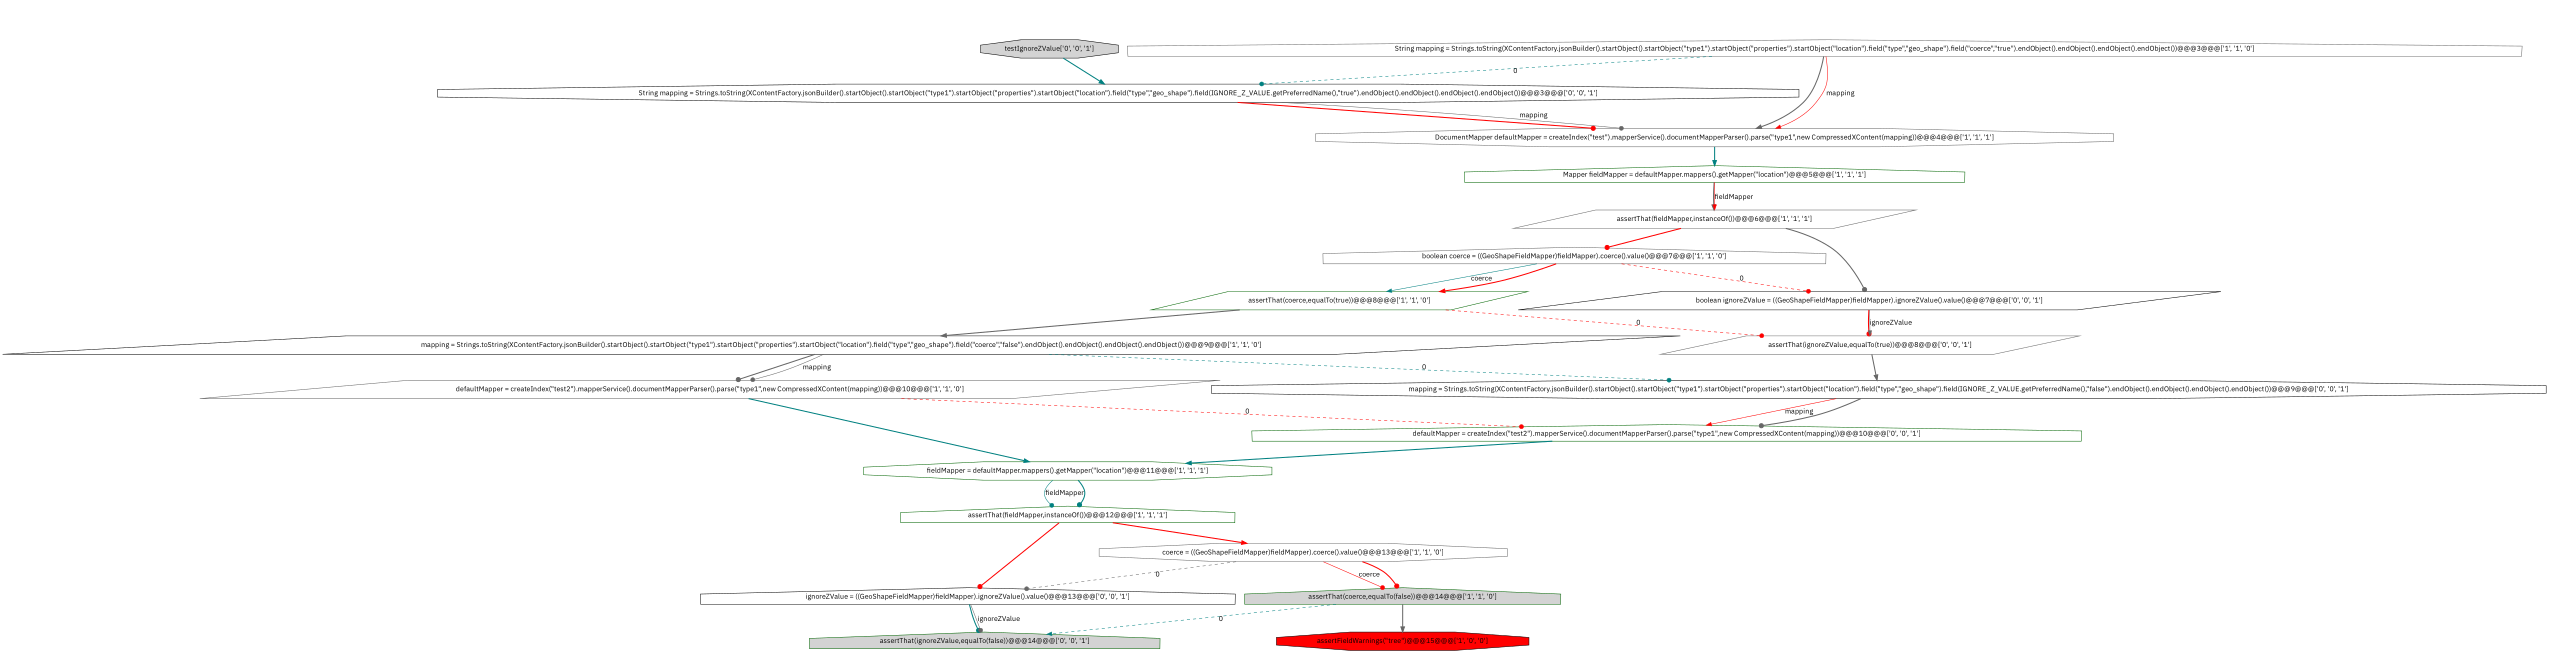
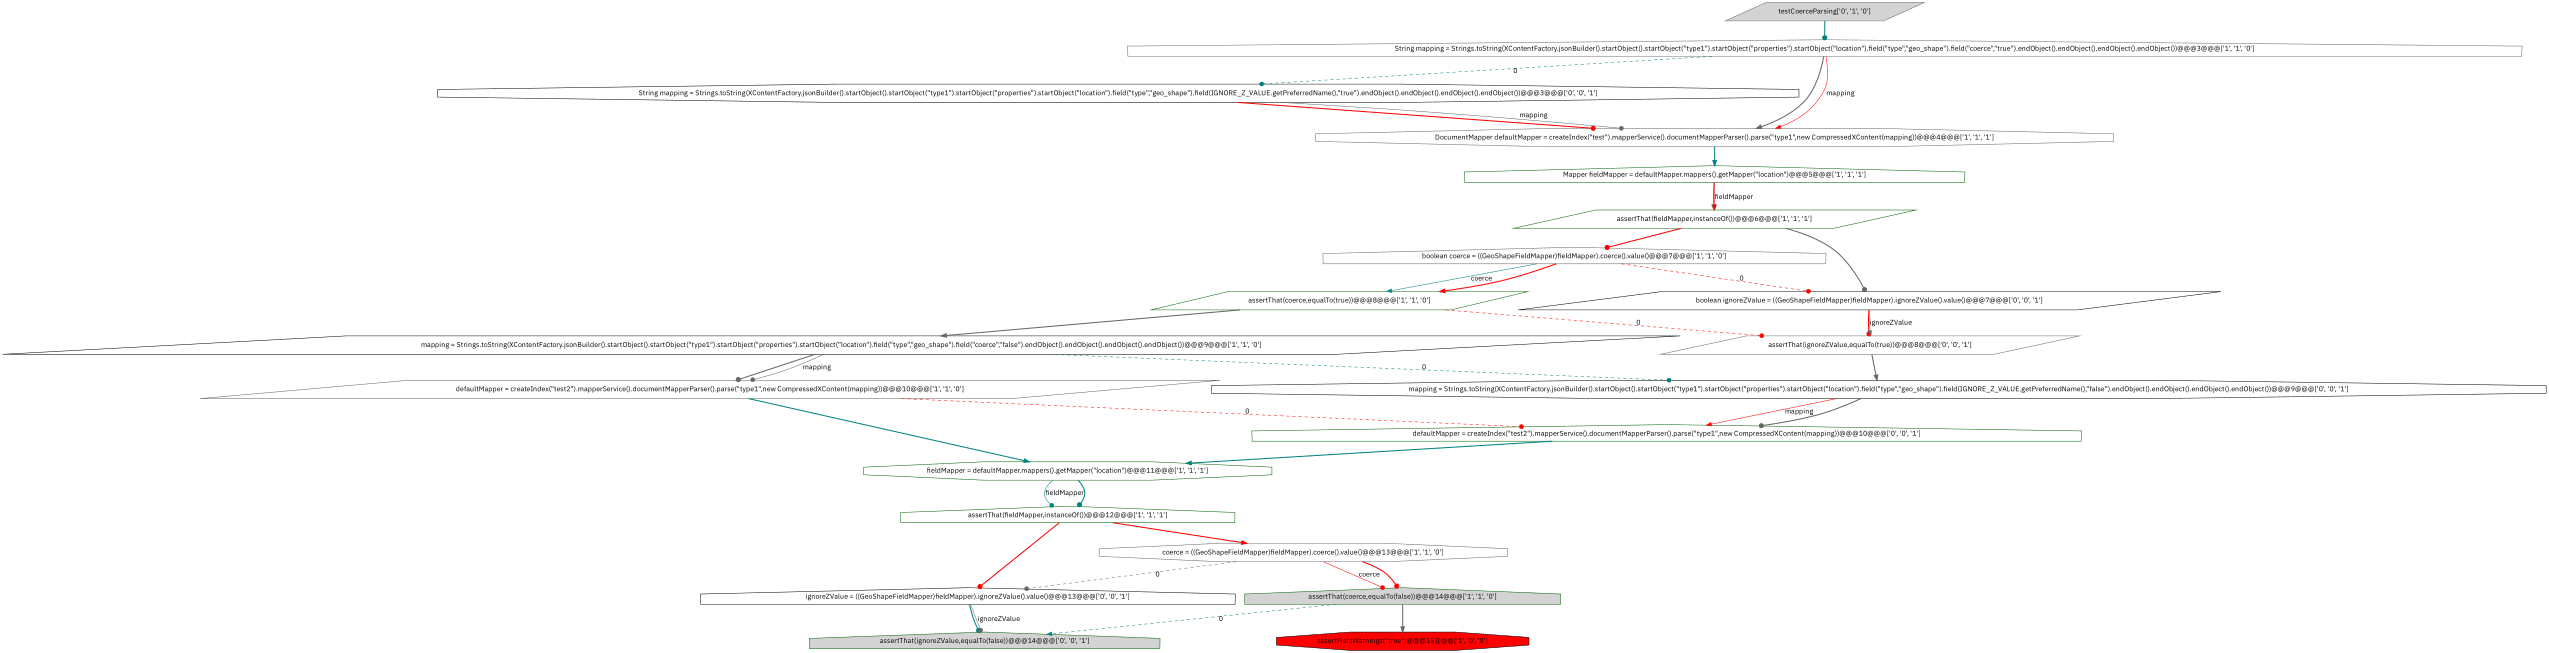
node "testCoerceParsing['0', '1', '0']": added
node "testIgnoreZValue['0', '0', '1']": removed
node "assertThat(fieldMapper,instanceOf())@@@6@@@['1', '1', '1']": color gray40 -> darkgreen
